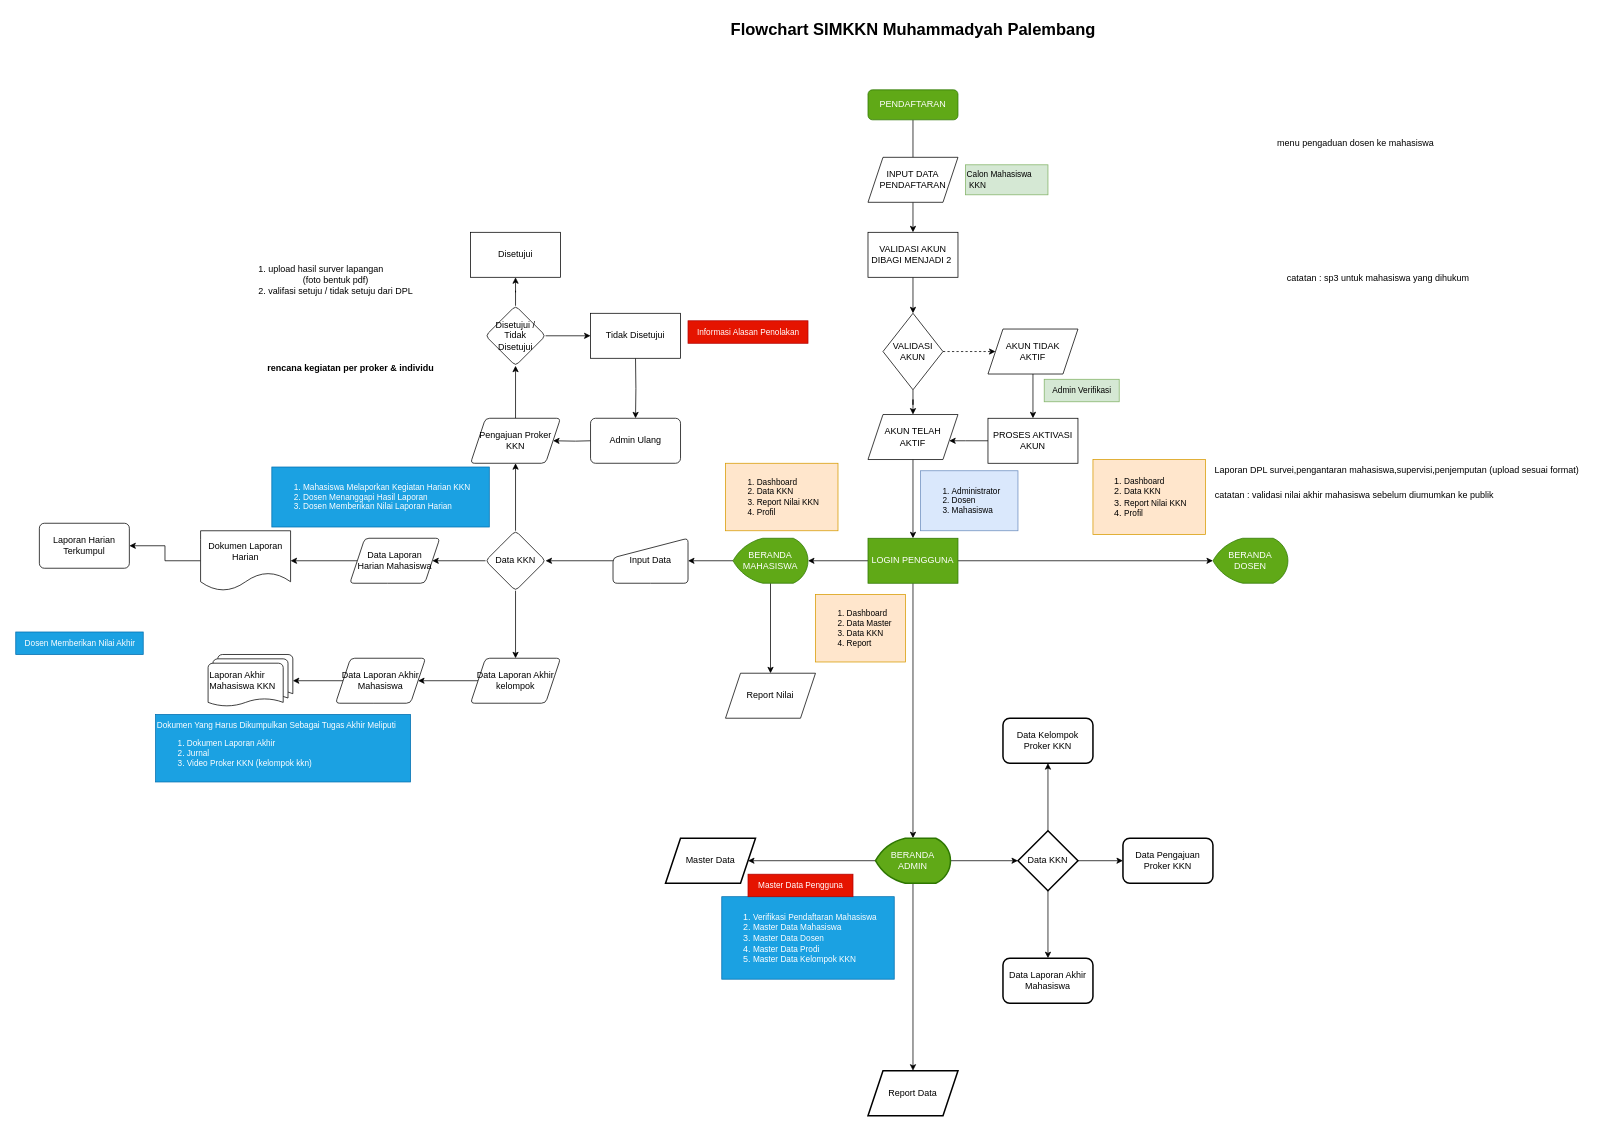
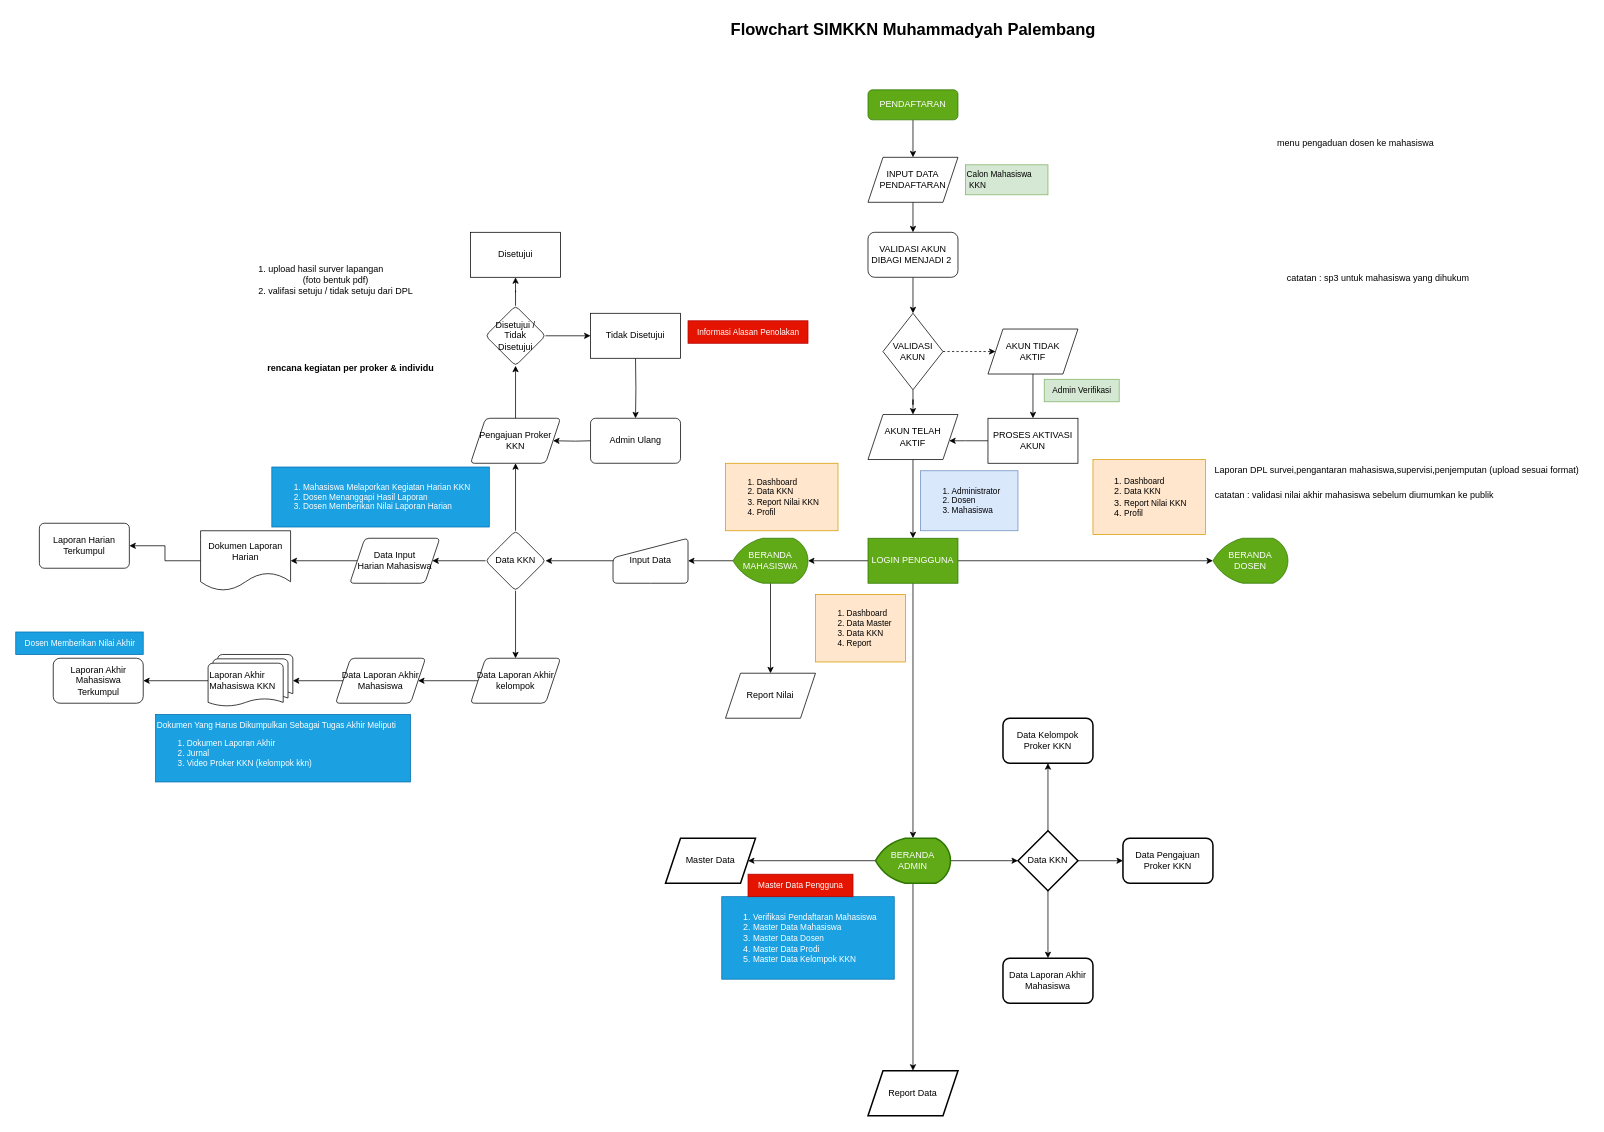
edge "PENDAFTARAN" -- "INPUT DATA PENDAFTARAN": arrowhead none -> classic
node "VALIDASI AKUN DIBAGI MENJADI 2": shape rectangle -> rounded rectangle
node "Data Laporan Harian Mahasiswa": label "Data Laporan Harian Mahasiswa" -> "Data Input Harian Mahasiswa"
node "Laporan Akhir Mahasiswa Terkumpul": added
edge "Laporan Akhir Mahasiswa KKN" -> "Laporan Akhir Mahasiswa Terkumpul": added
